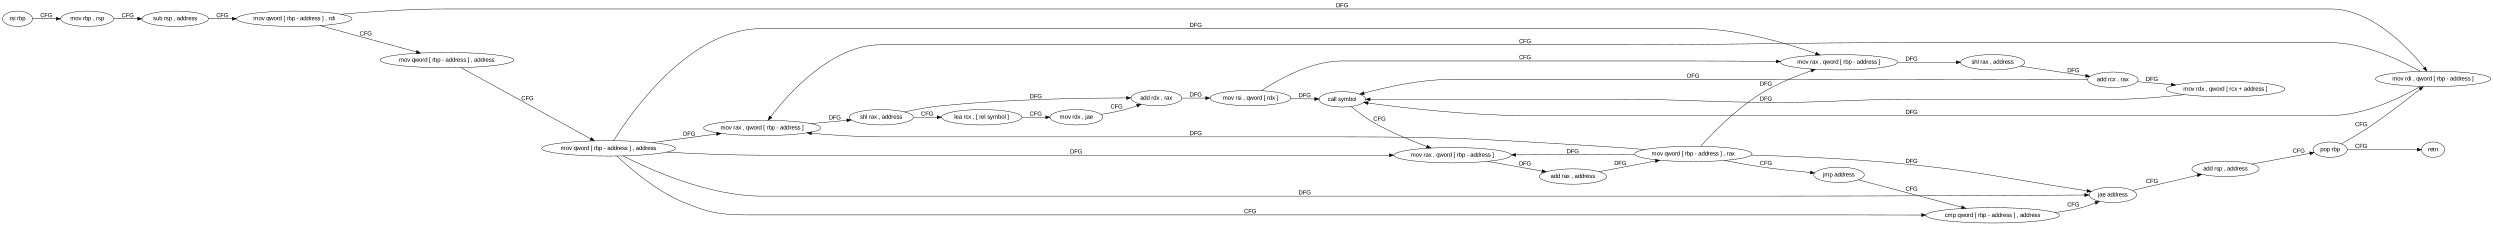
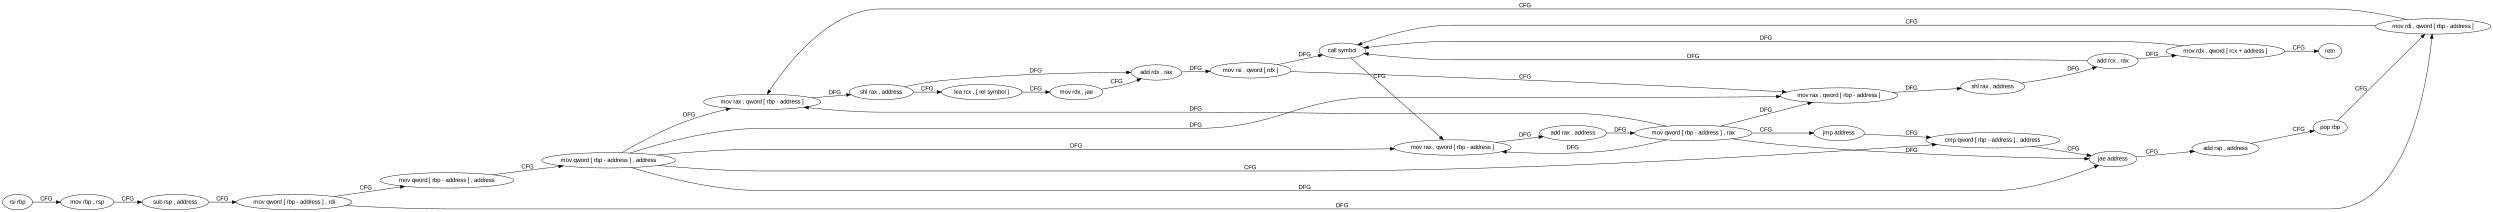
edge "mov rdi , qword [ rbp - address ]" -> "call symbol": label "DFG" -> "CFG"
edge "pop rbp" -> "retn": now "mov rdx , qword [ rcx + address ]" -> "retn"
